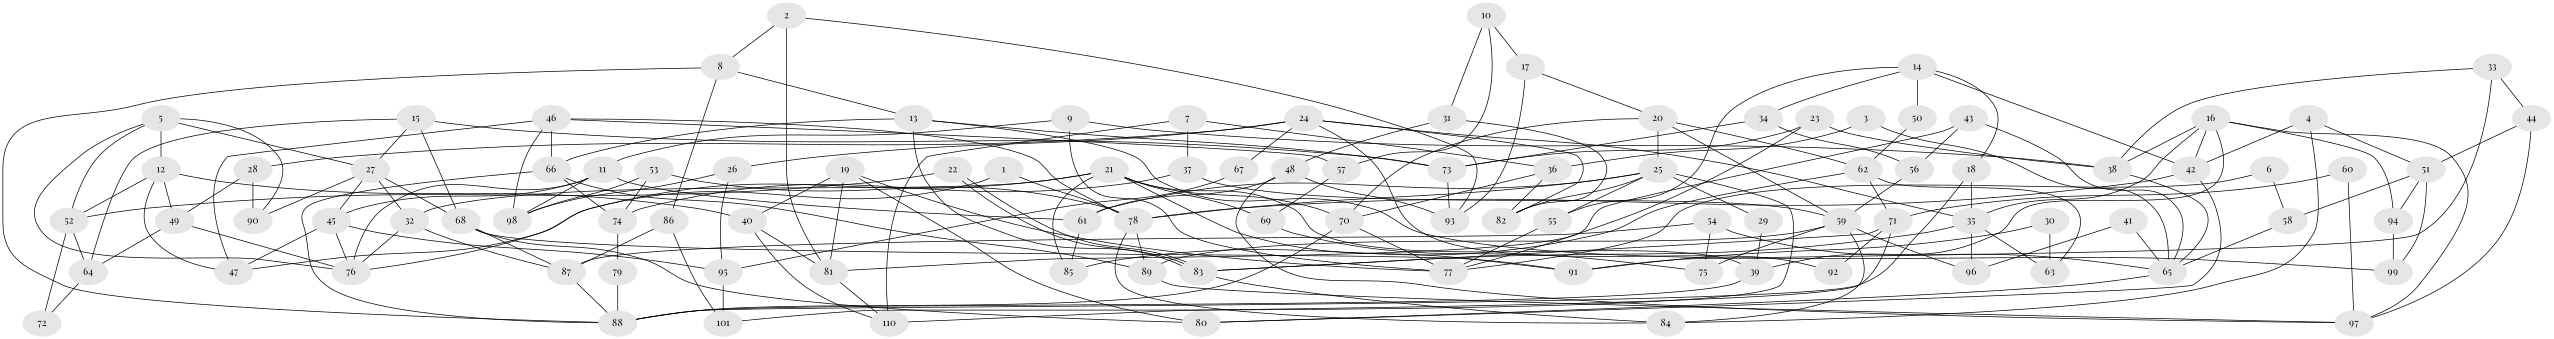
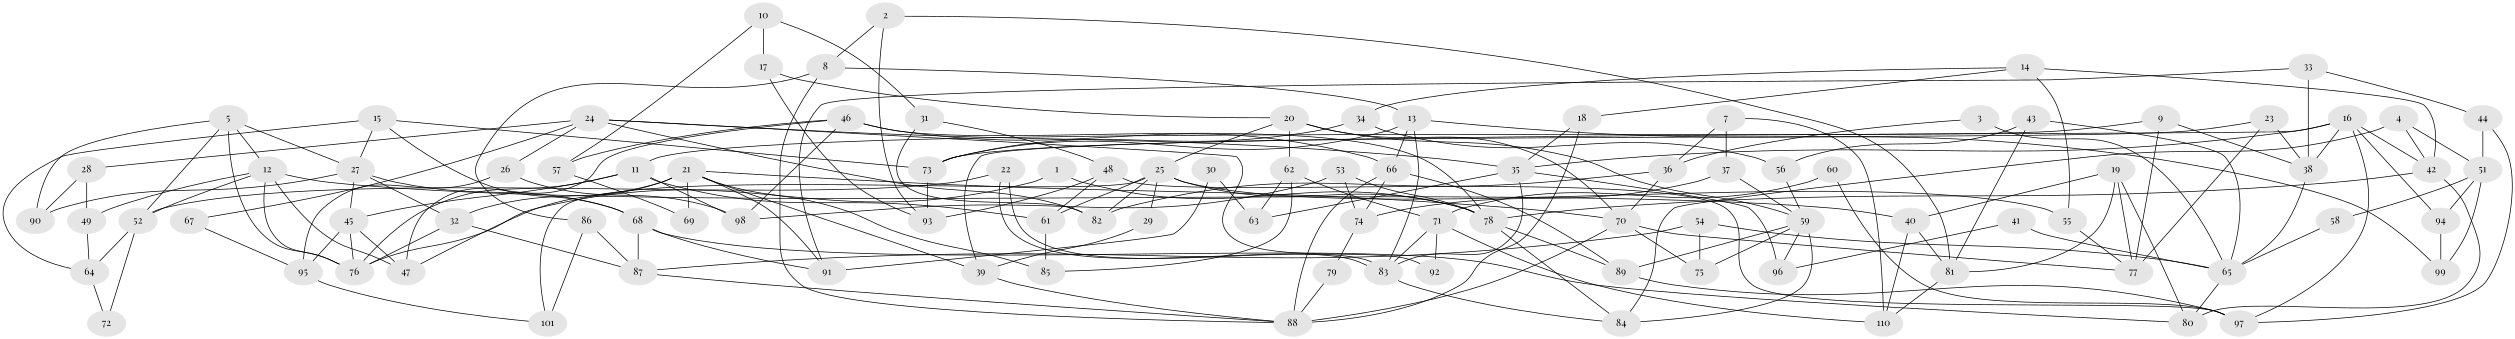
node "50": removed
node "6": removed
edge "49" -- "76": now "12" -- "76"
edge "69" -- "75": now "70" -- "75"
